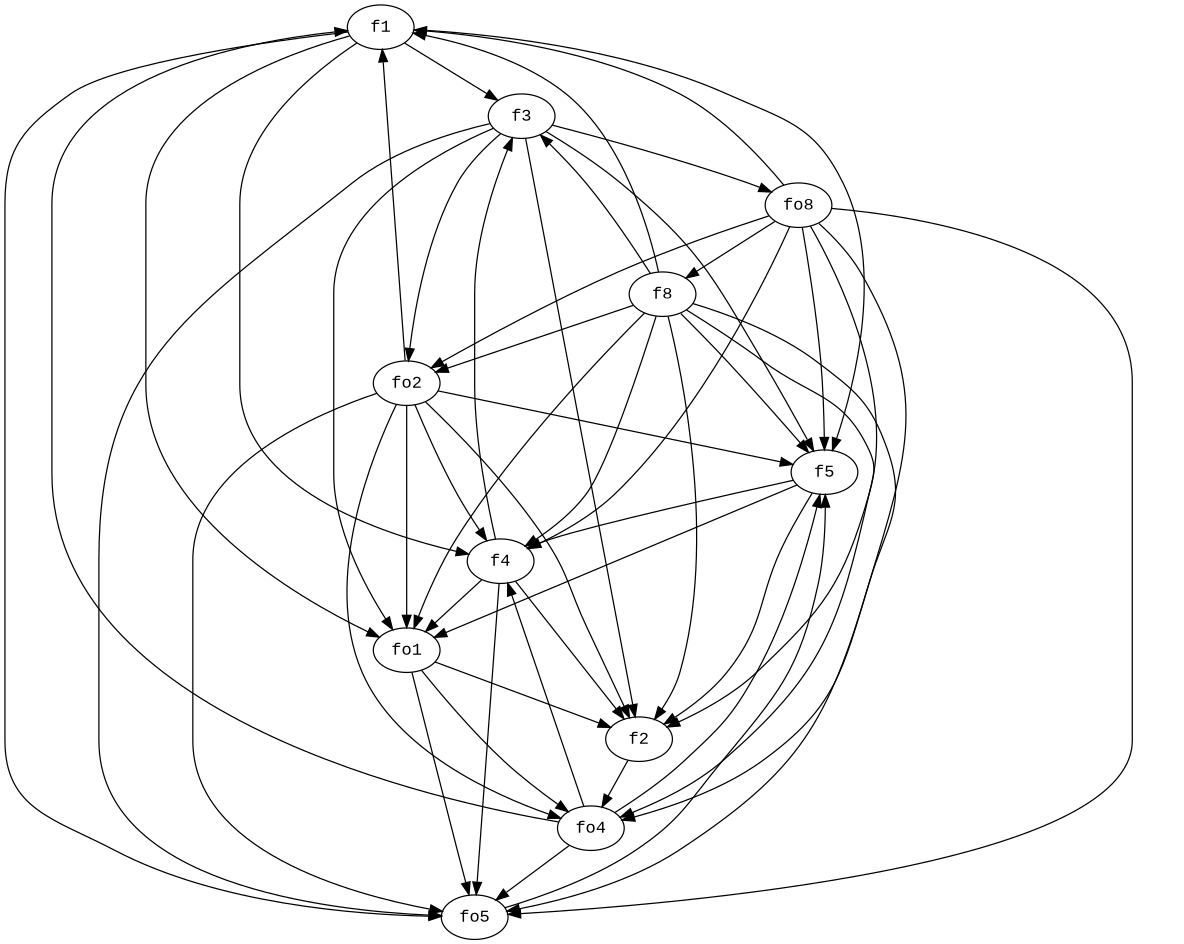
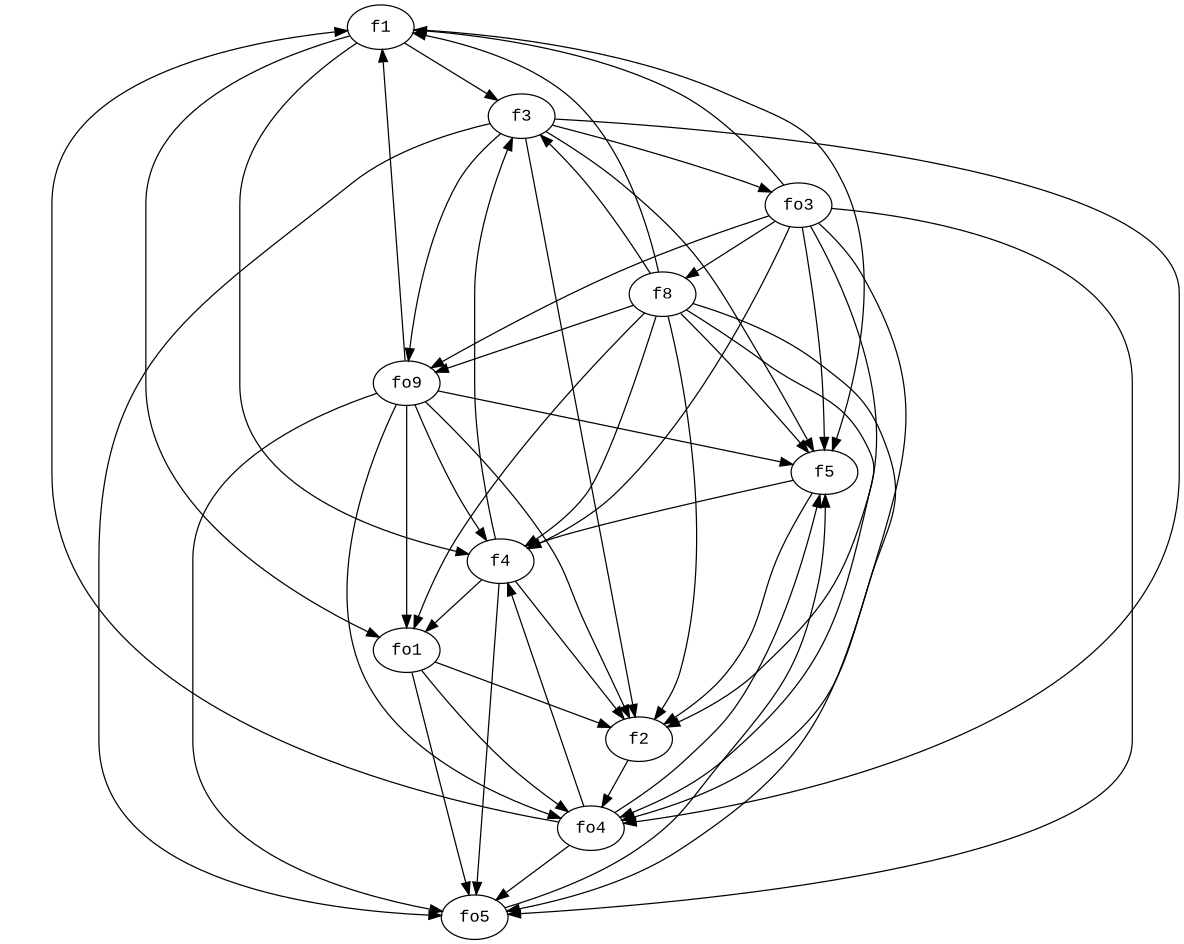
node "fo8": label "fo8" -> "fo3"
edge "f3" -> "fo1": now "f3" -> "fo4"
node "fo2": label "fo2" -> "fo9"
edge "f1" -> "fo5": removed
edge "f5" -> "fo1": removed
